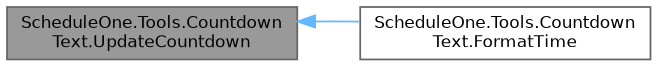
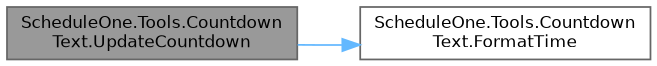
edge "ScheduleOne.Tools.Countdown Text.FormatTime" -> "ScheduleOne.Tools.Countdown Text.UpdateCountdown": reversed
